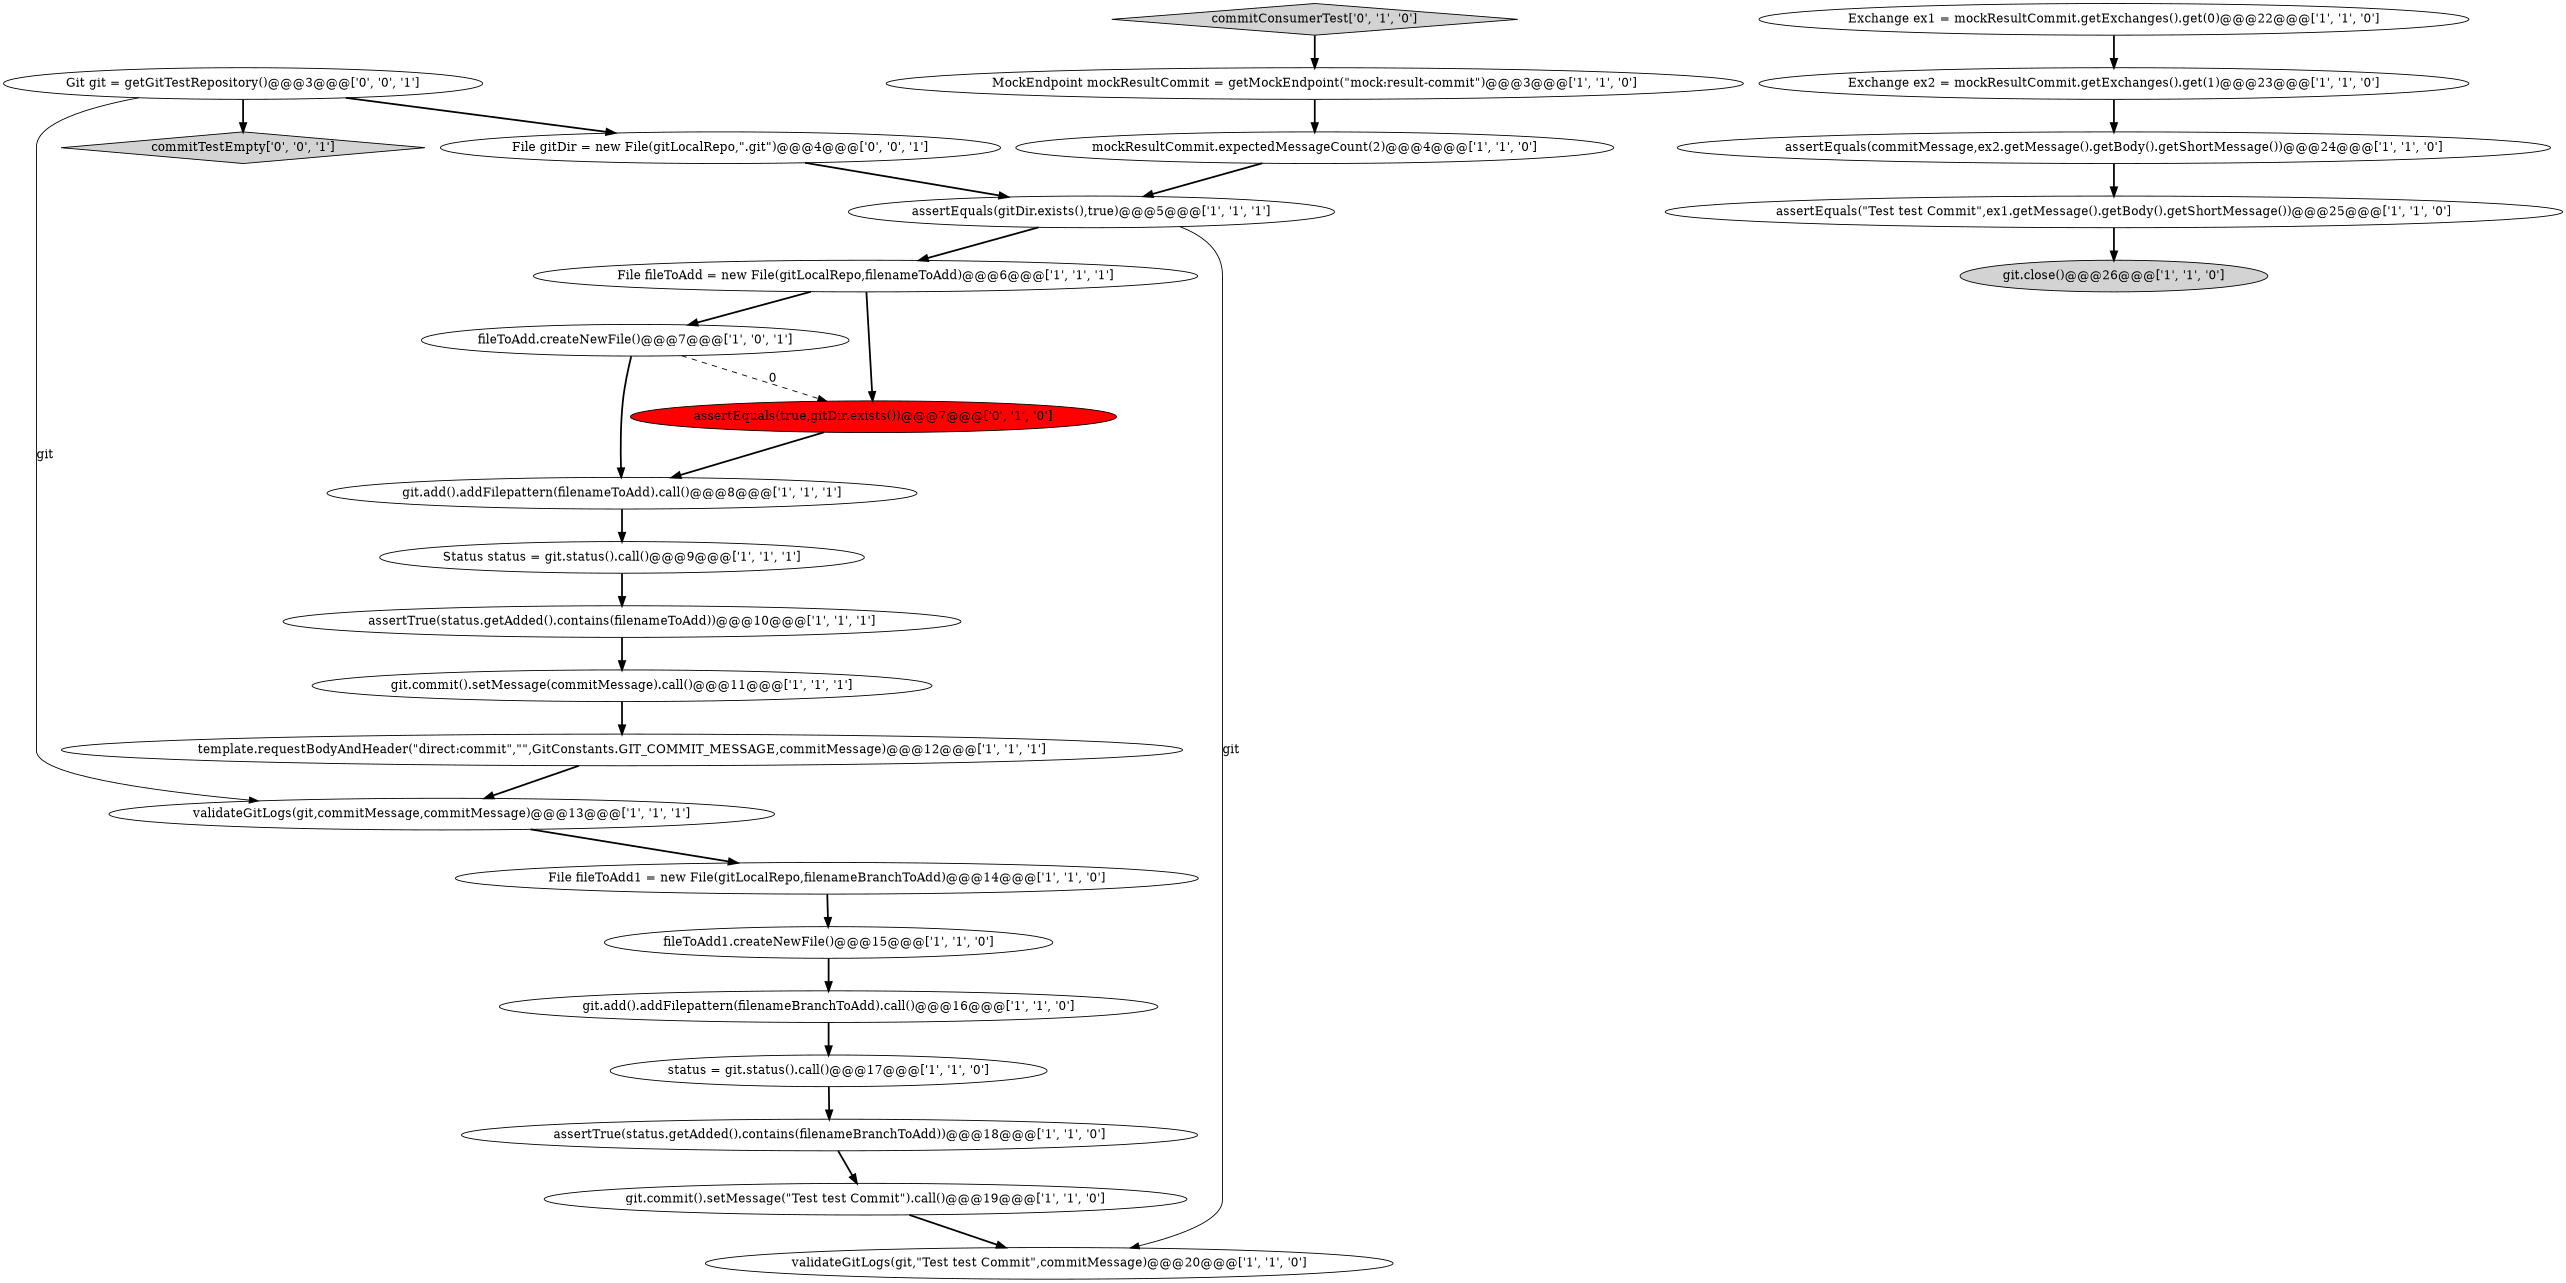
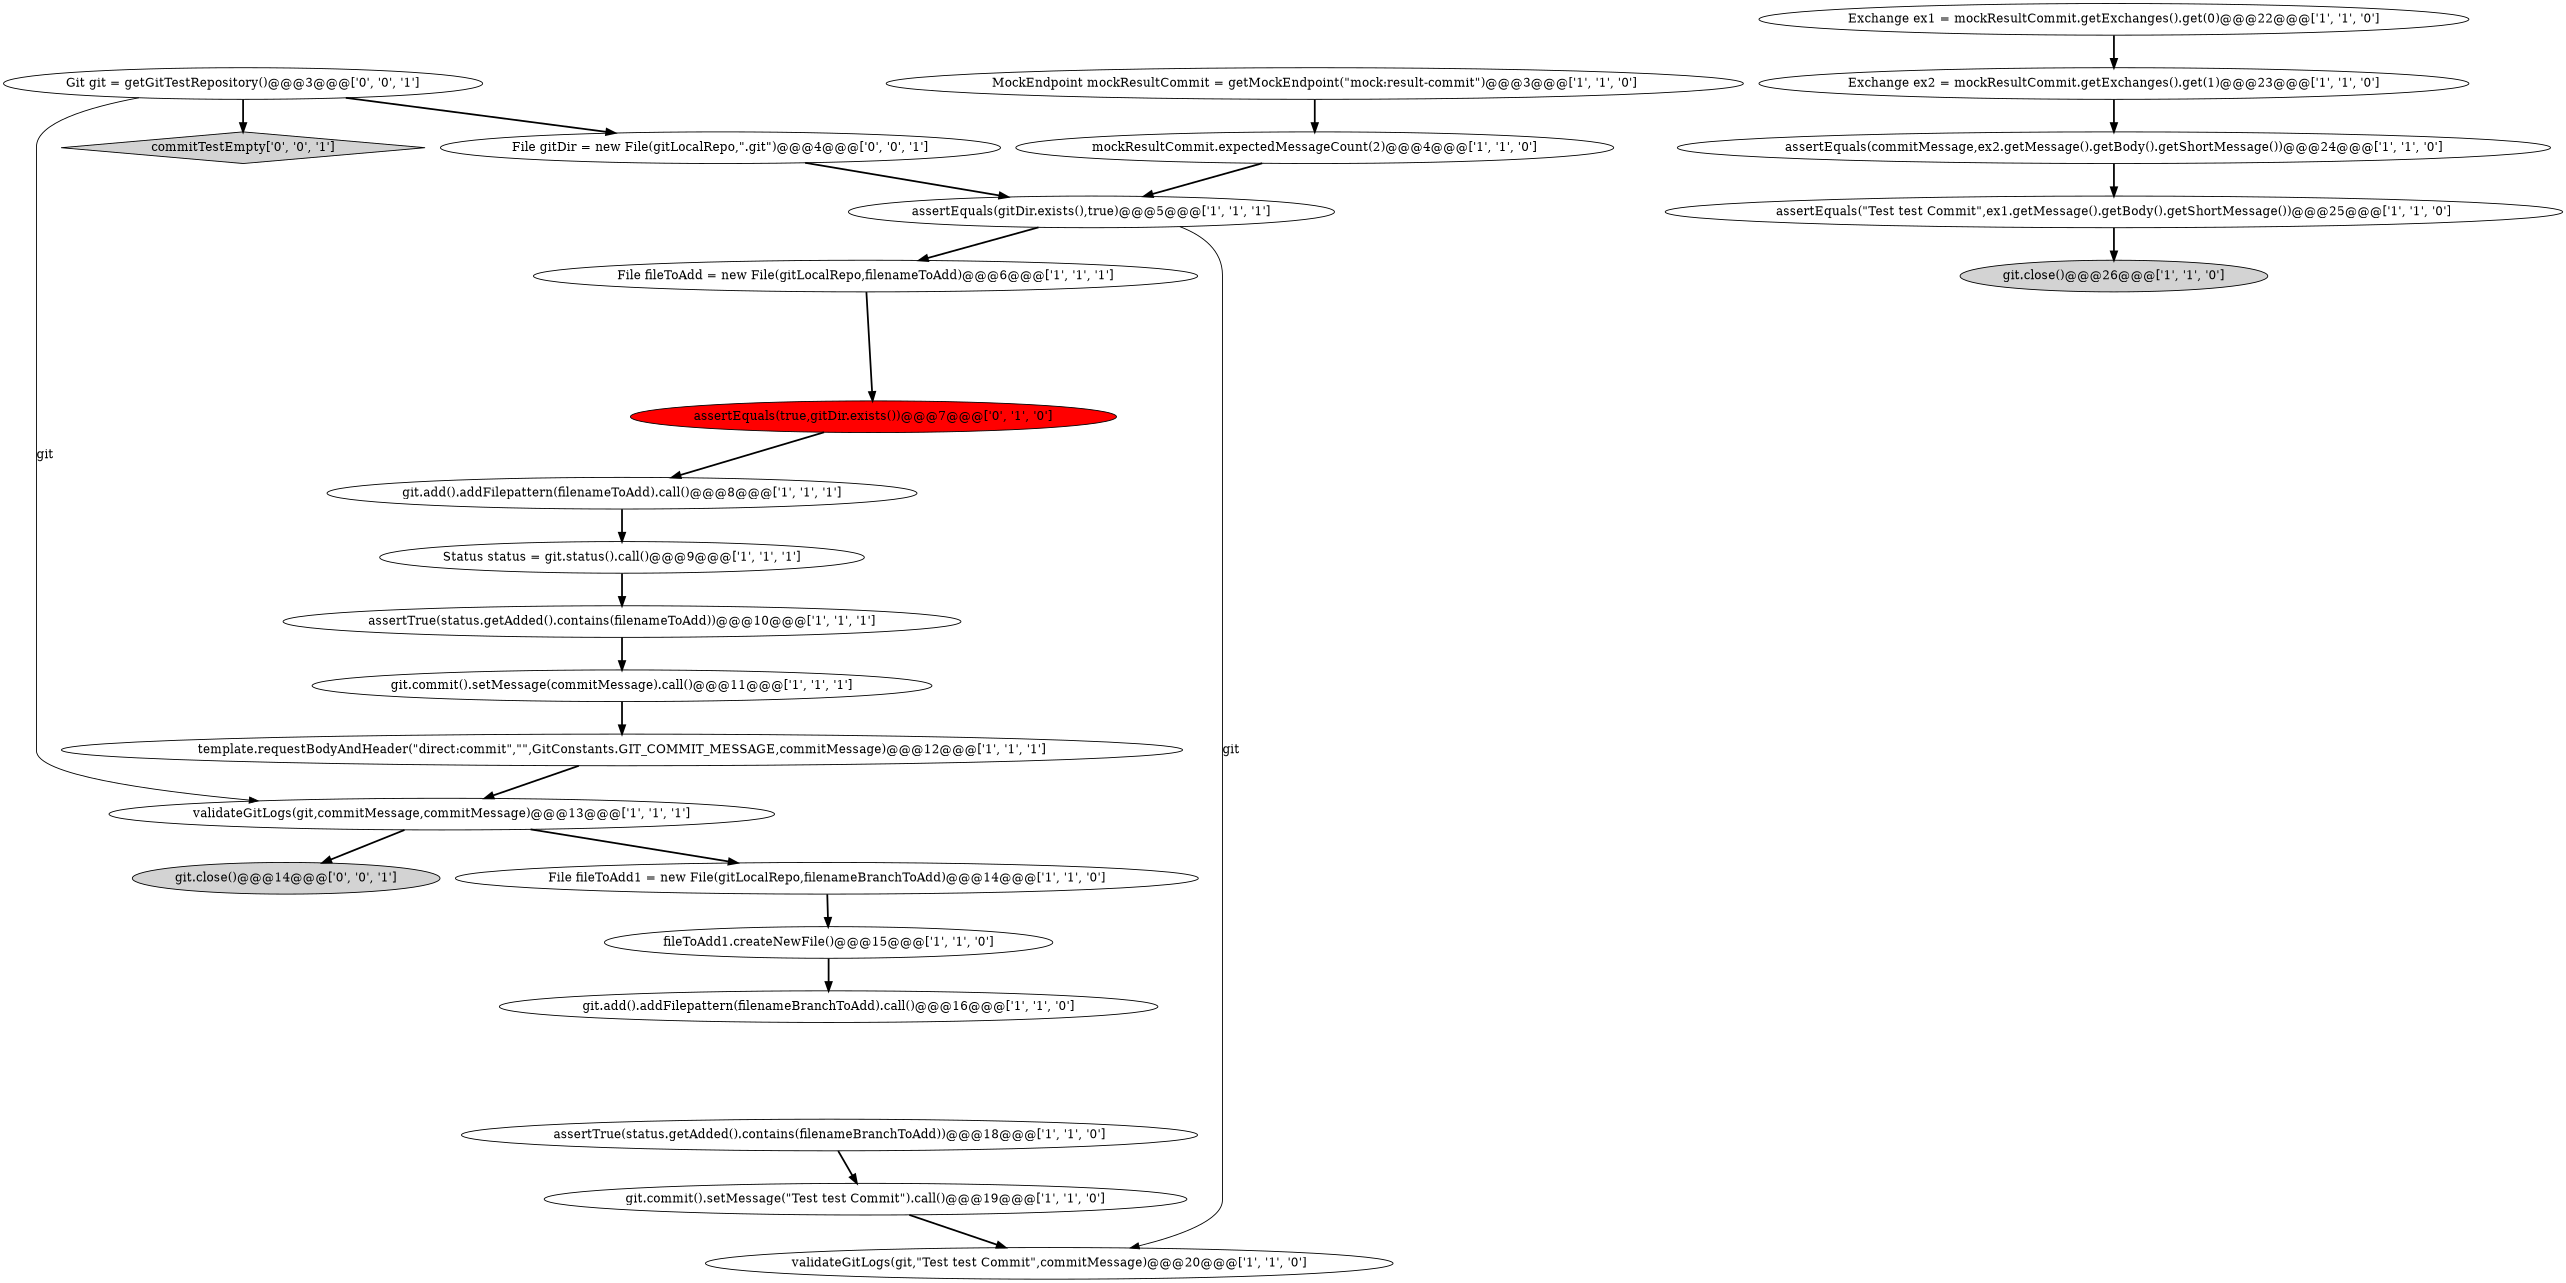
node "commitConsumerTest['0', '1', '0']": removed
node "fileToAdd.createNewFile()@@@7@@@['1', '0', '1']": removed
node "git.close()@@@14@@@['0', '0', '1']": added
node "status = git.status().call()@@@17@@@['1', '1', '0']": removed
